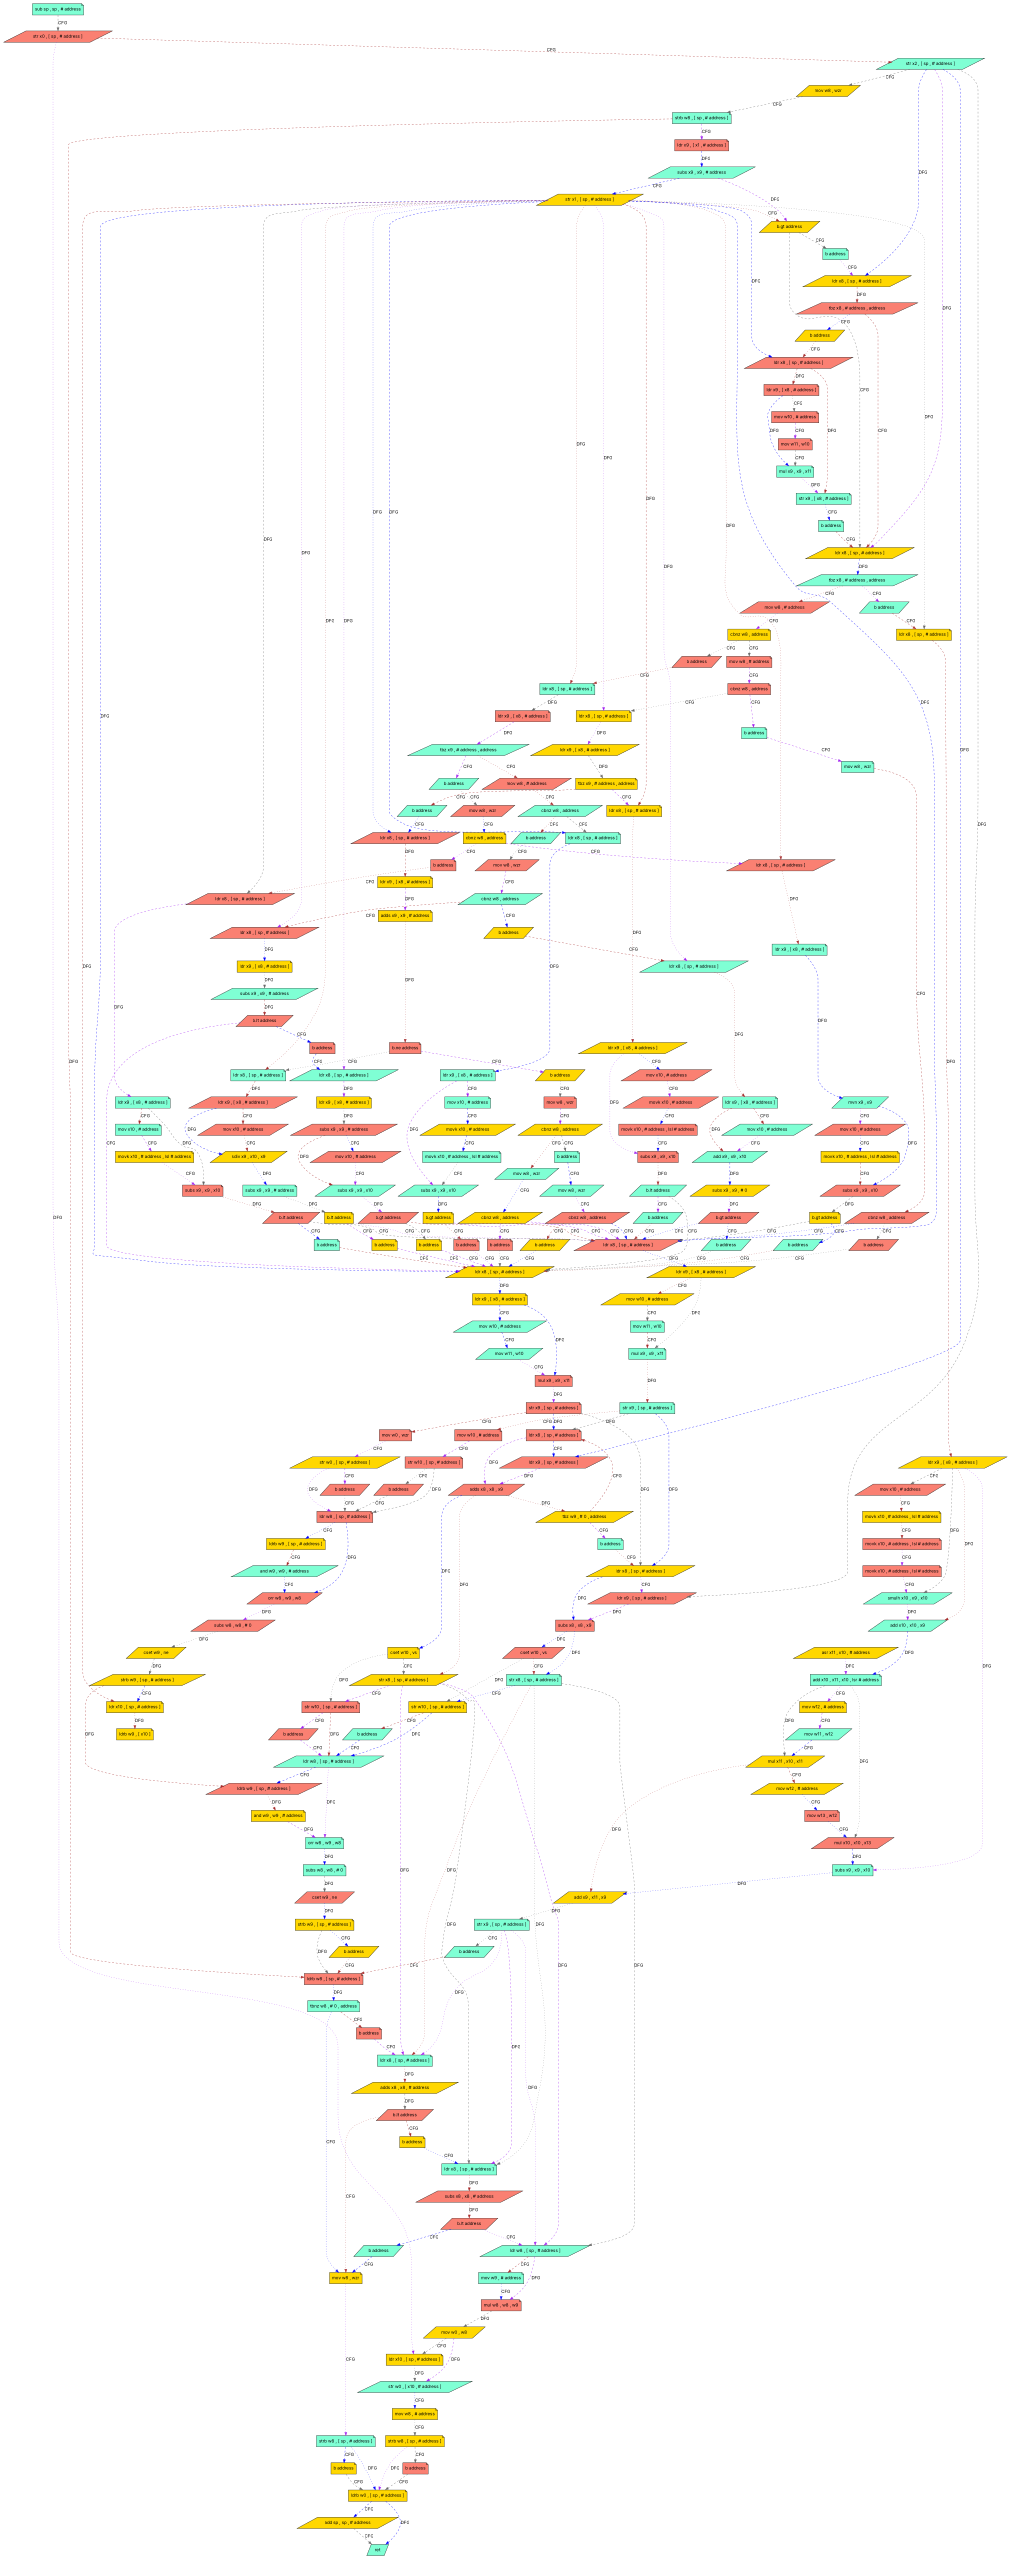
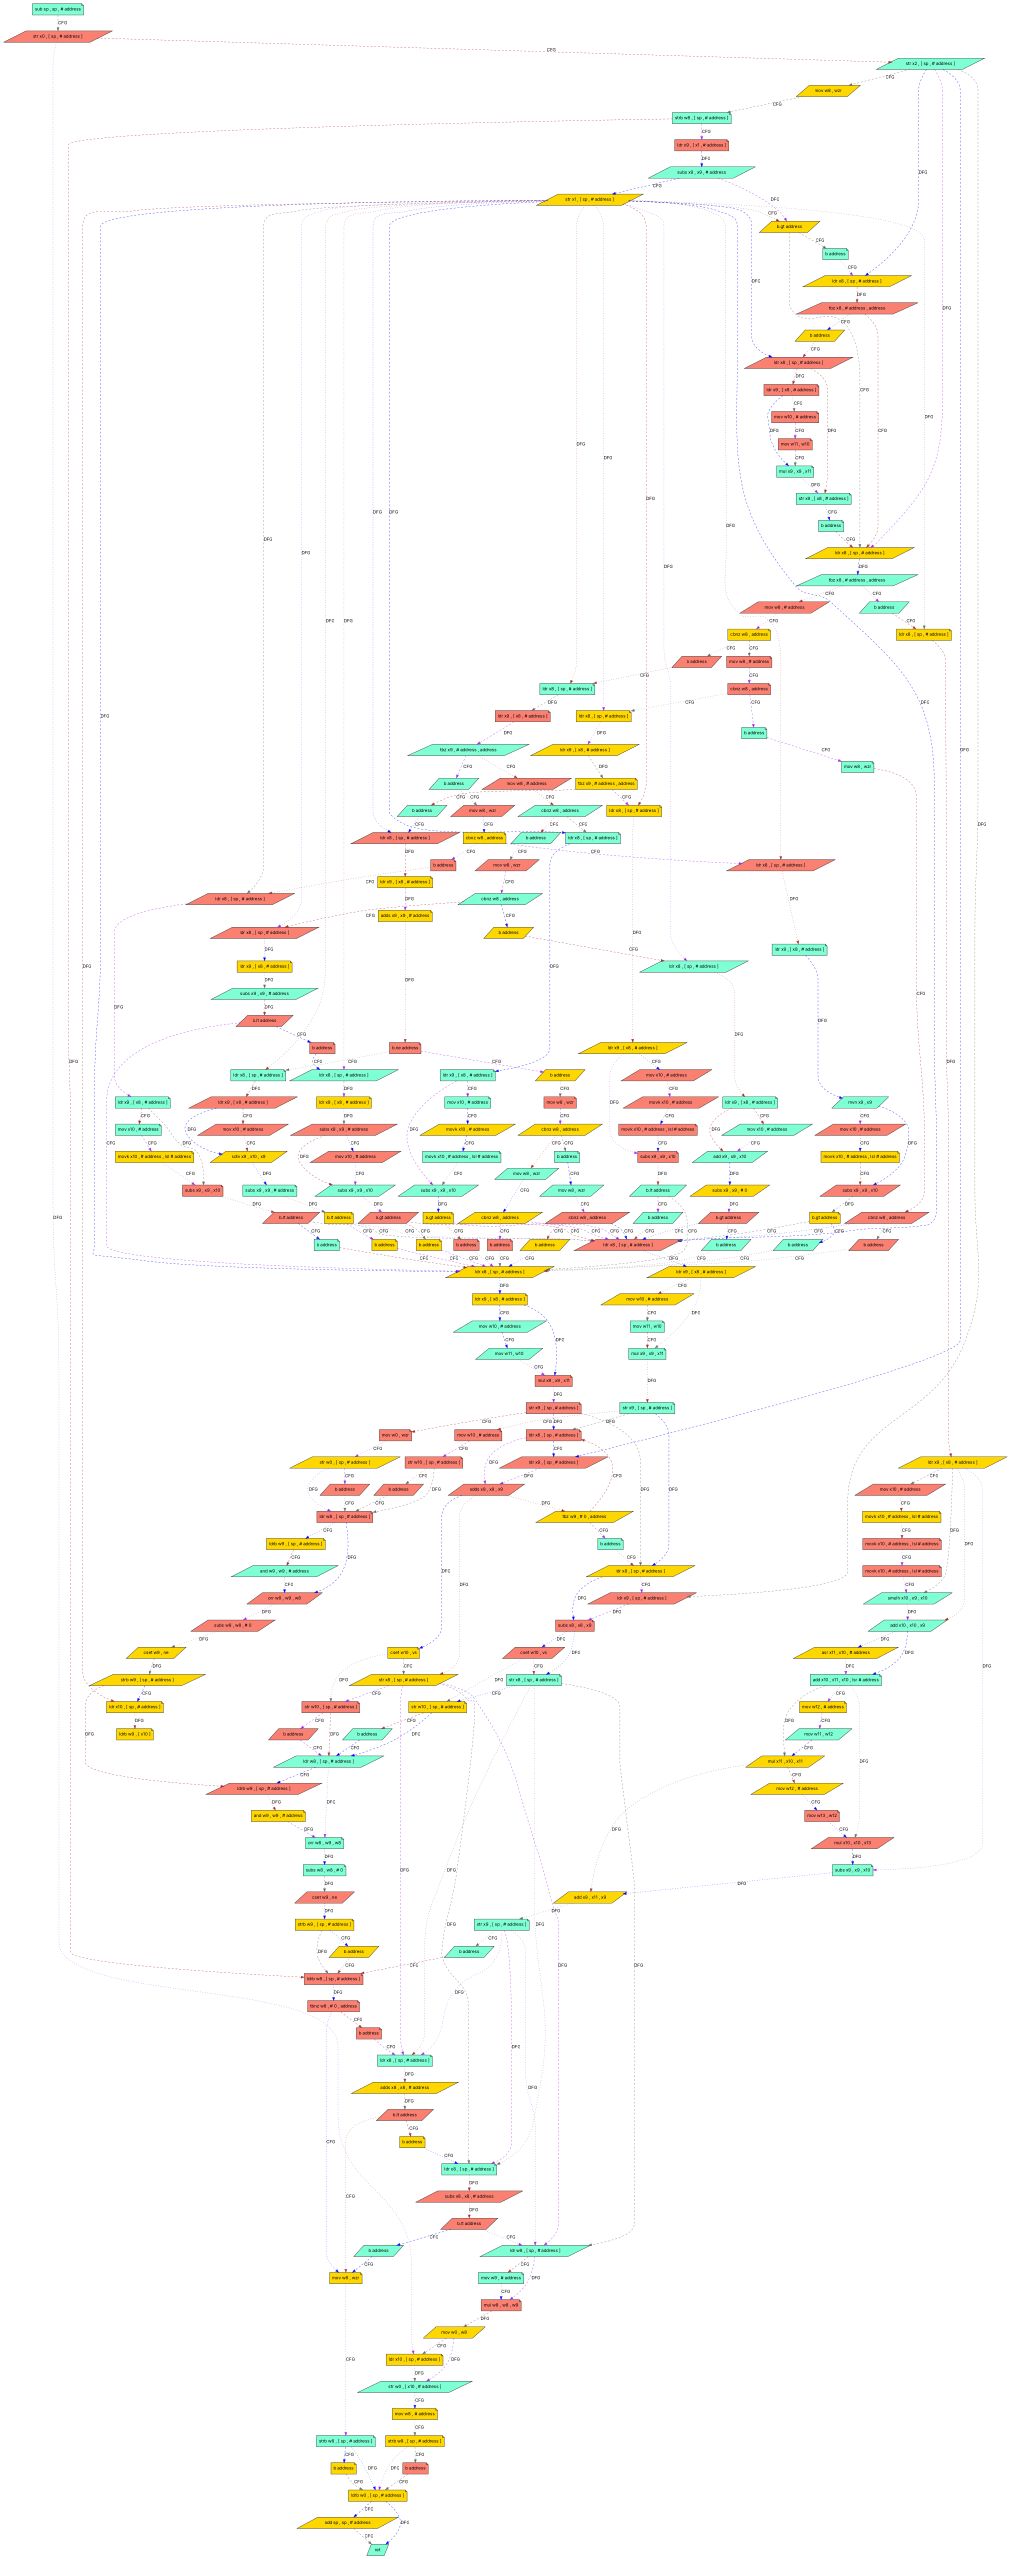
edge "add x10 , x10 , x9" -> "asr x11 , x10 , # address": added, label "DFG"
node "tbnz w8 , # 0 , address": fillcolor aquamarine -> salmon
